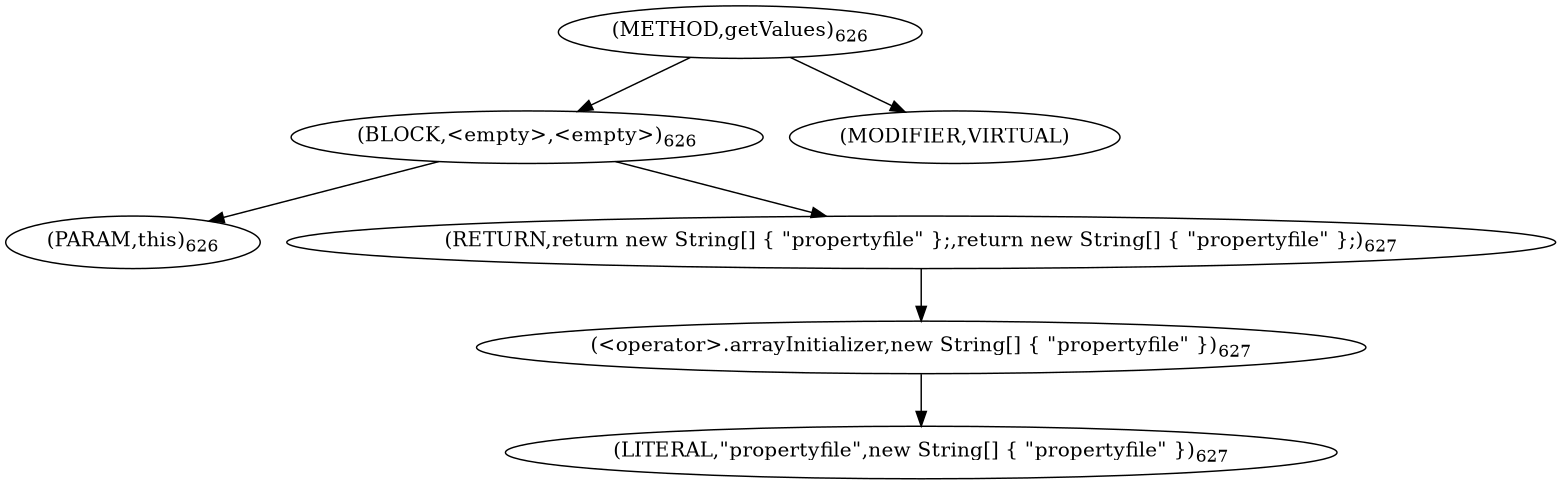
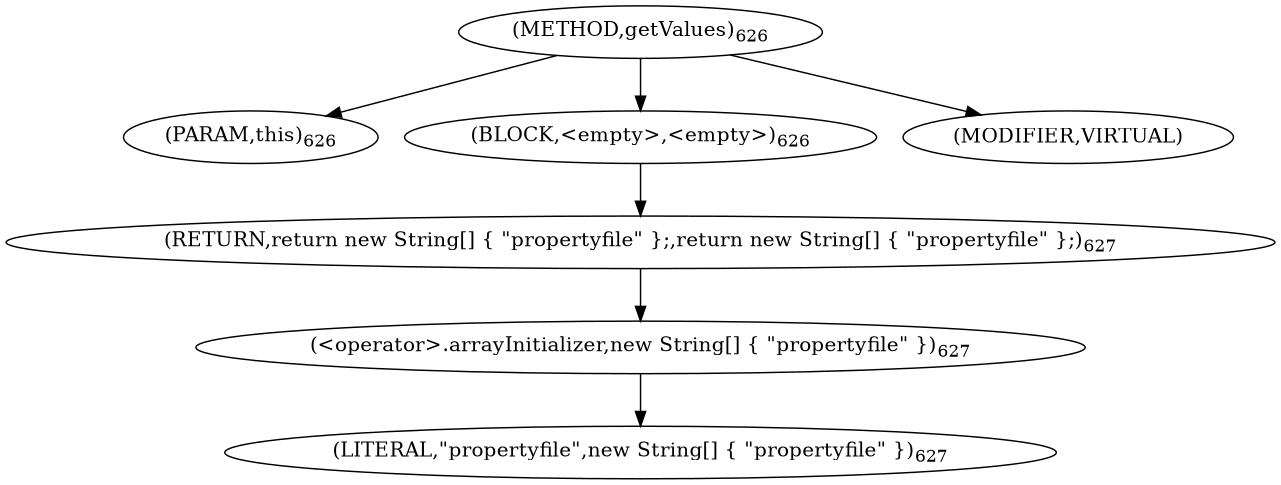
edge "(BLOCK,<empty>,<empty>)" -> "(PARAM,this)": now "(METHOD,getValues)" -> "(PARAM,this)"
